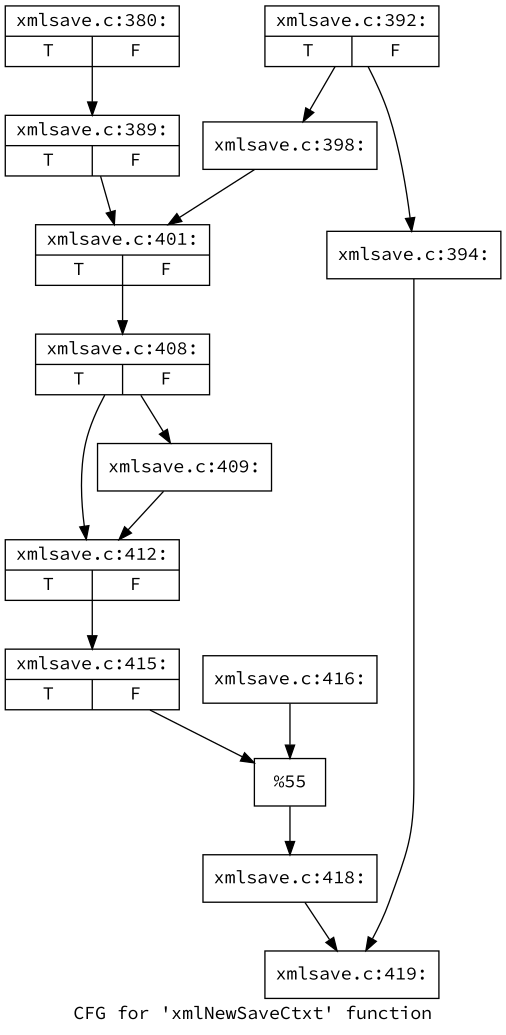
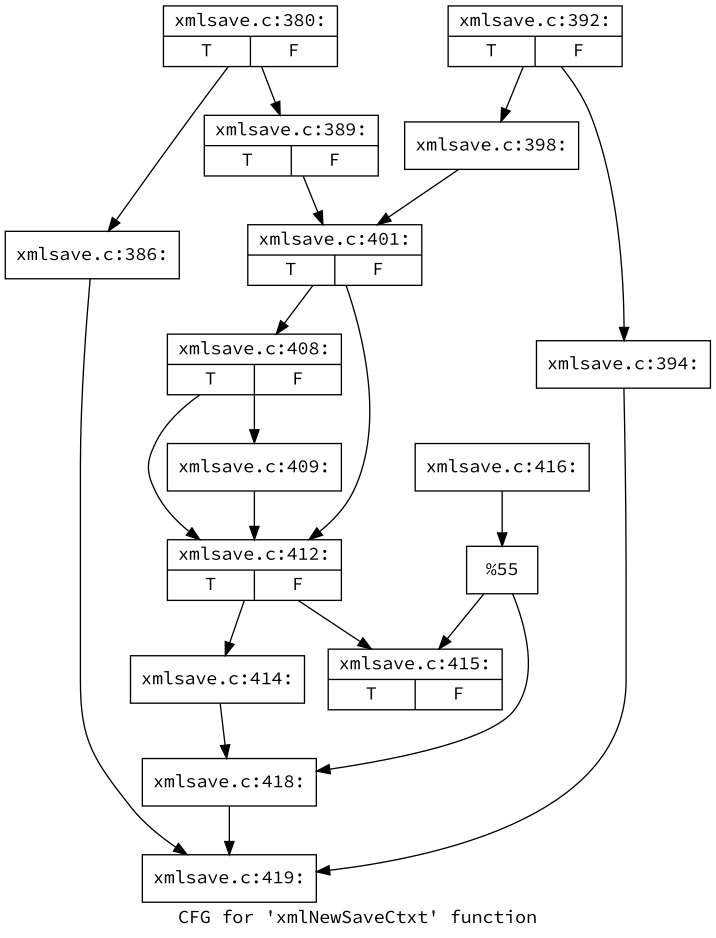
node "xmlsave.c:386:": added
edge "xmlsave.c:401:" -> "xmlsave.c:412:": added
node "xmlsave.c:414:": added
edge "xmlsave.c:415:" -> "%55": reversed
